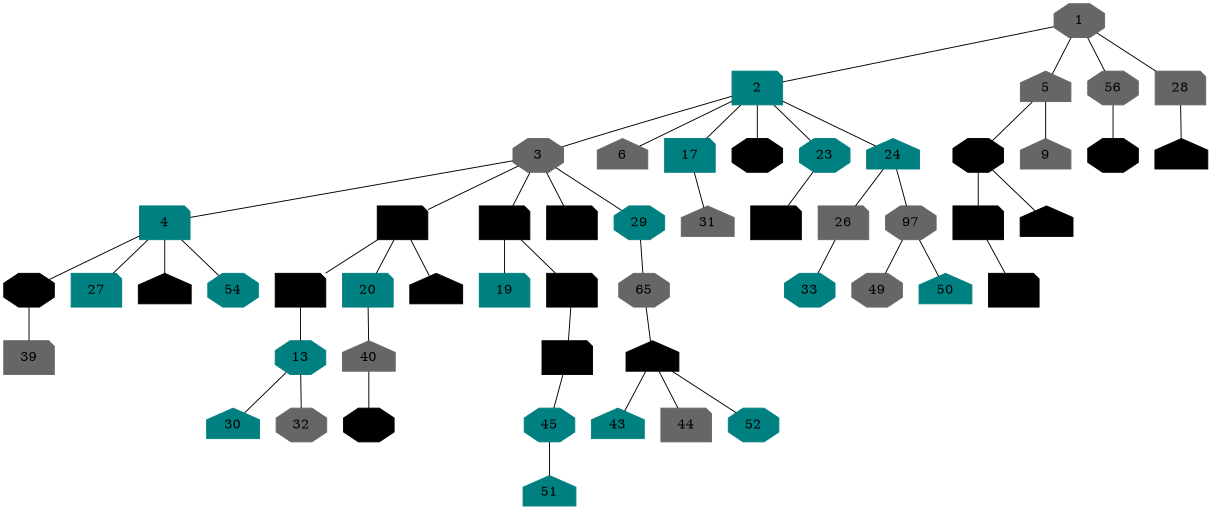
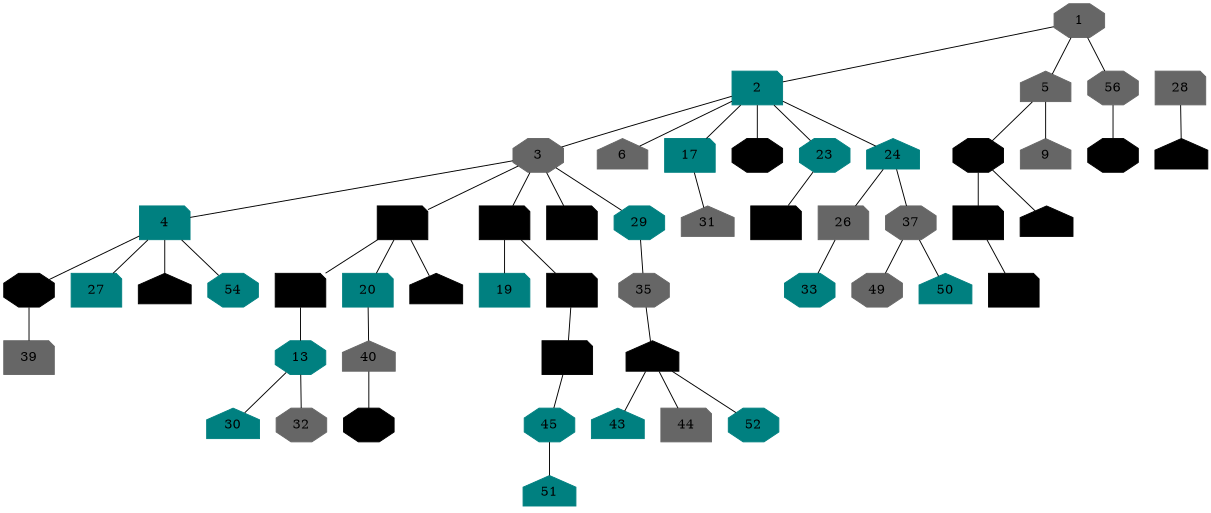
edge "1" -- "28": removed
node "97": label "97" -> "37"
node "65": label "65" -> "35"
